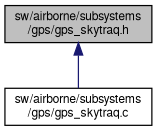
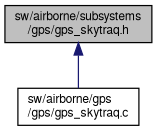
node "sw/airborne/subsystems /gps/gps_skytraq.c": label "sw/airborne/subsystems /gps/gps_skytraq.c" -> "sw/airborne/gps /gps/gps_skytraq.c"
